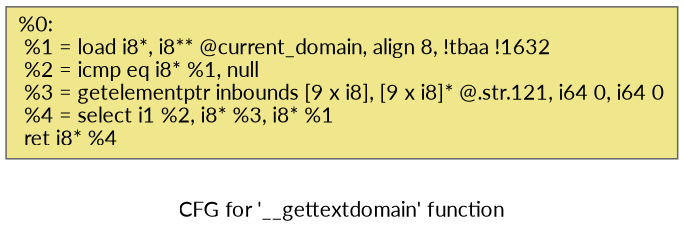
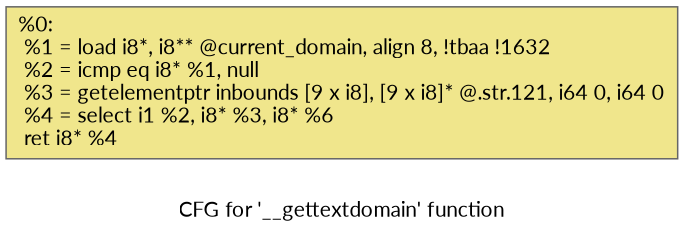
node "%0:": text "%4 = select i1 %2, i8* %3, i8* %1" -> "%4 = select i1 %2, i8* %3, i8* %6"
